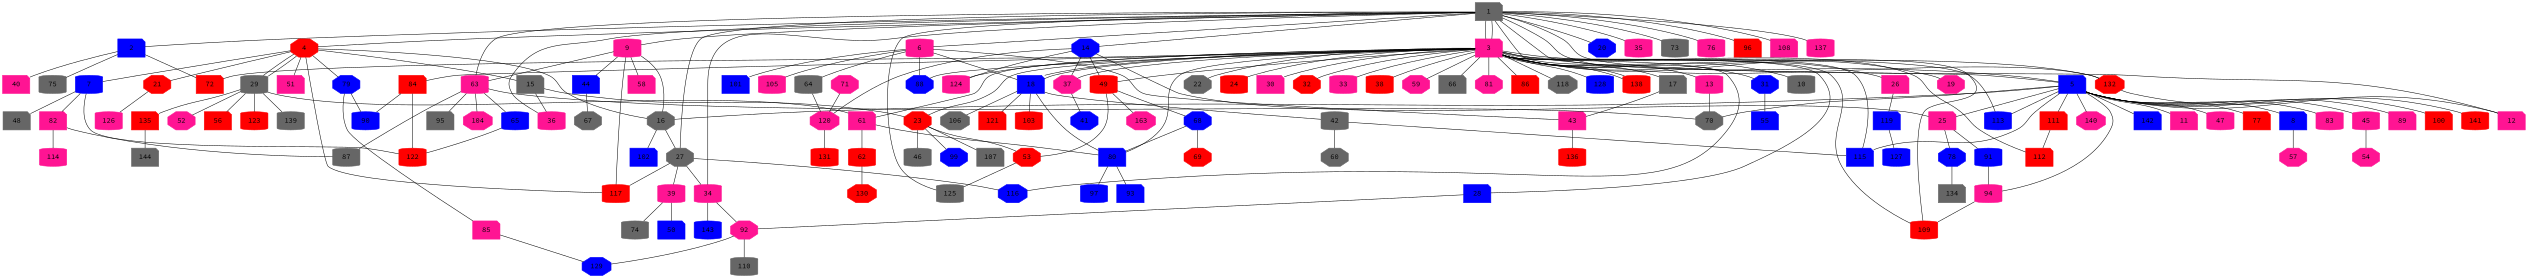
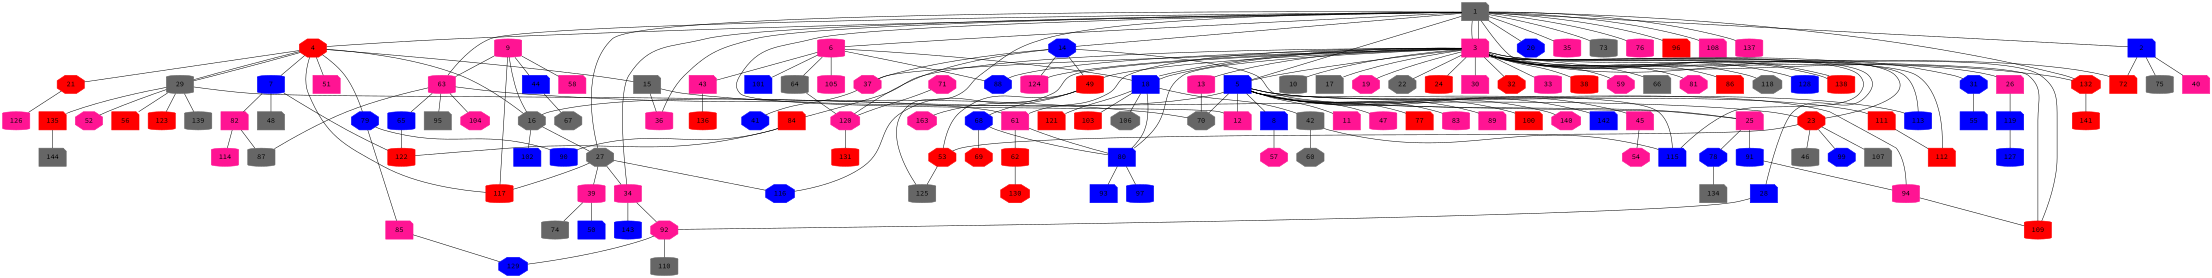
edge "1" -- "9": removed
edge "17" -- "43": removed
node "45": shape cylinder -> note
